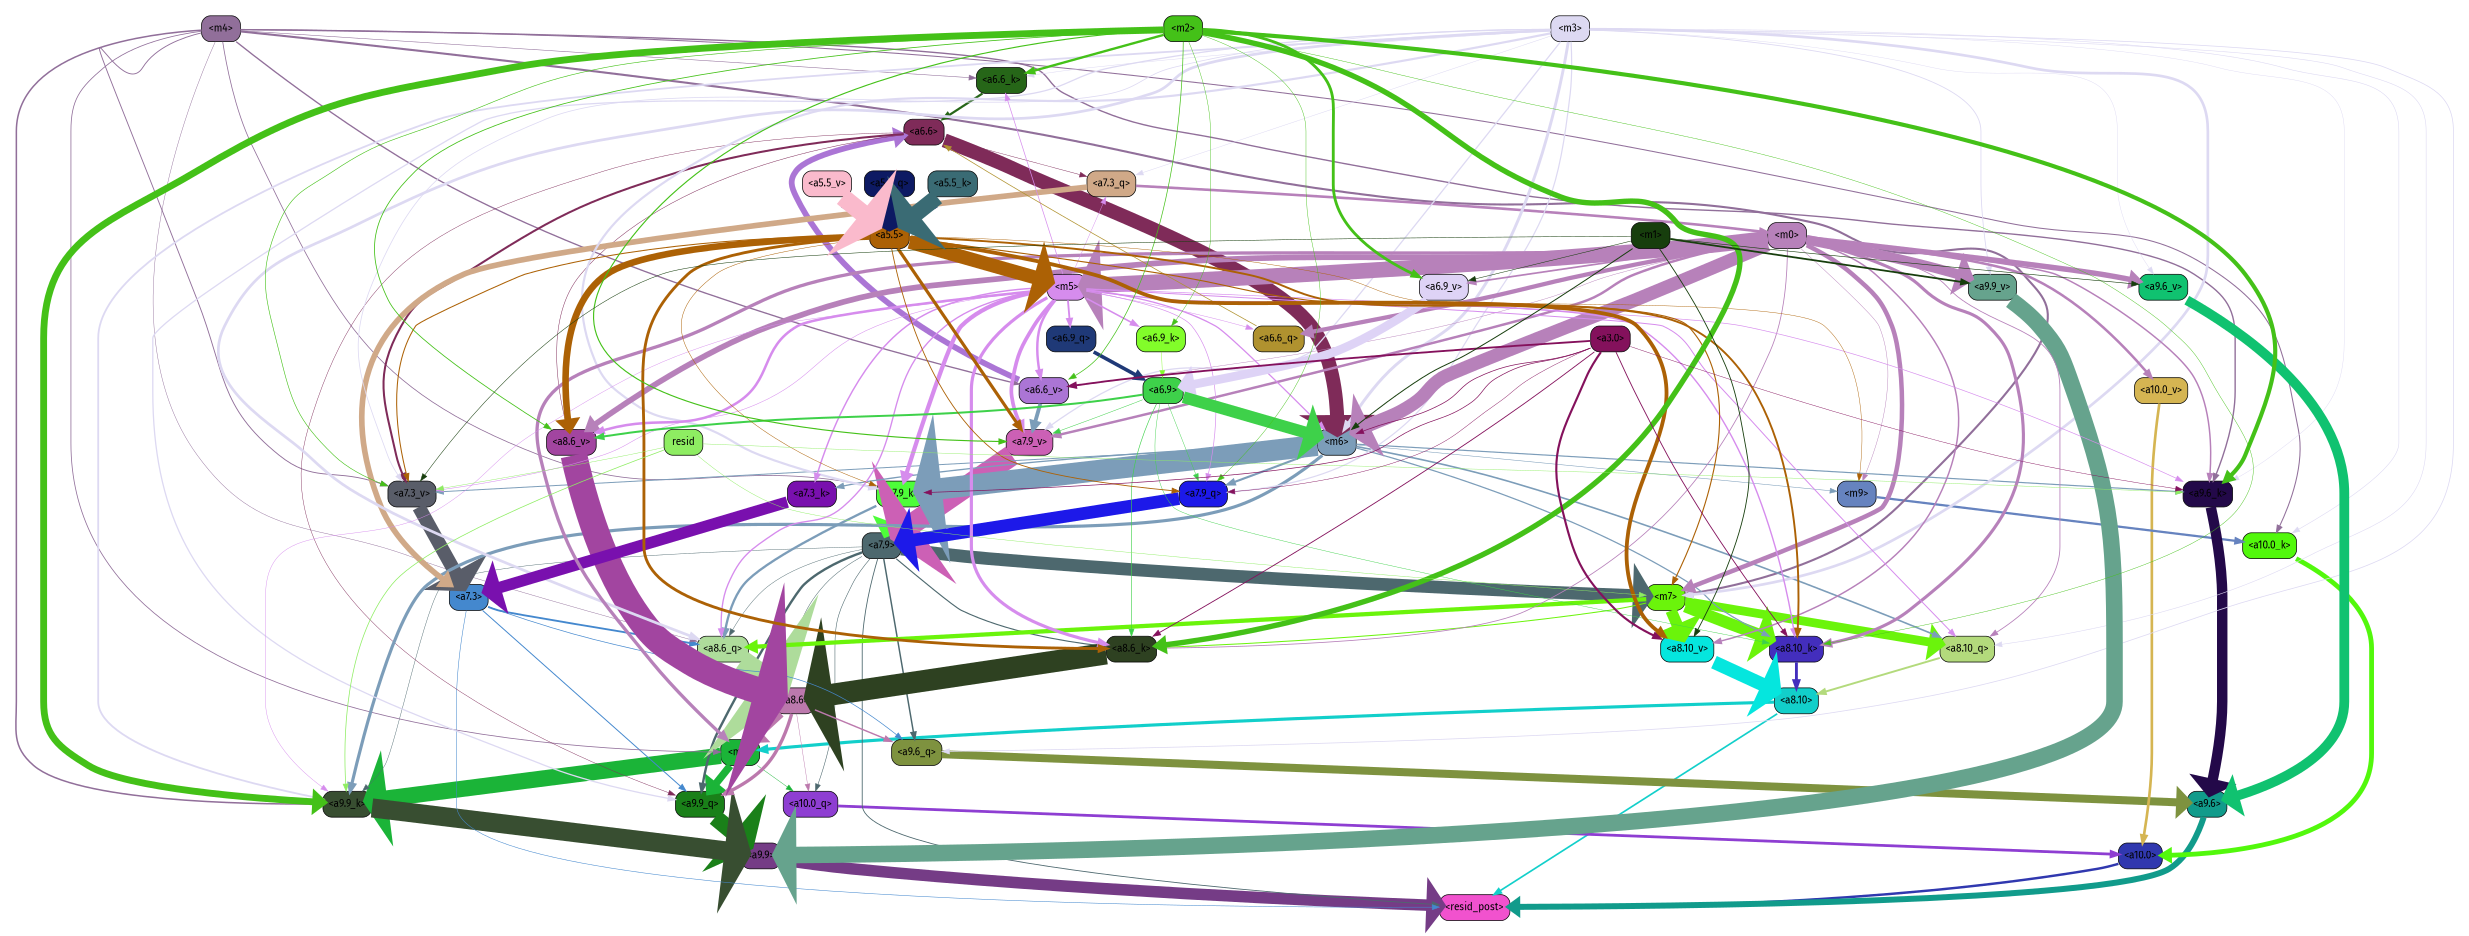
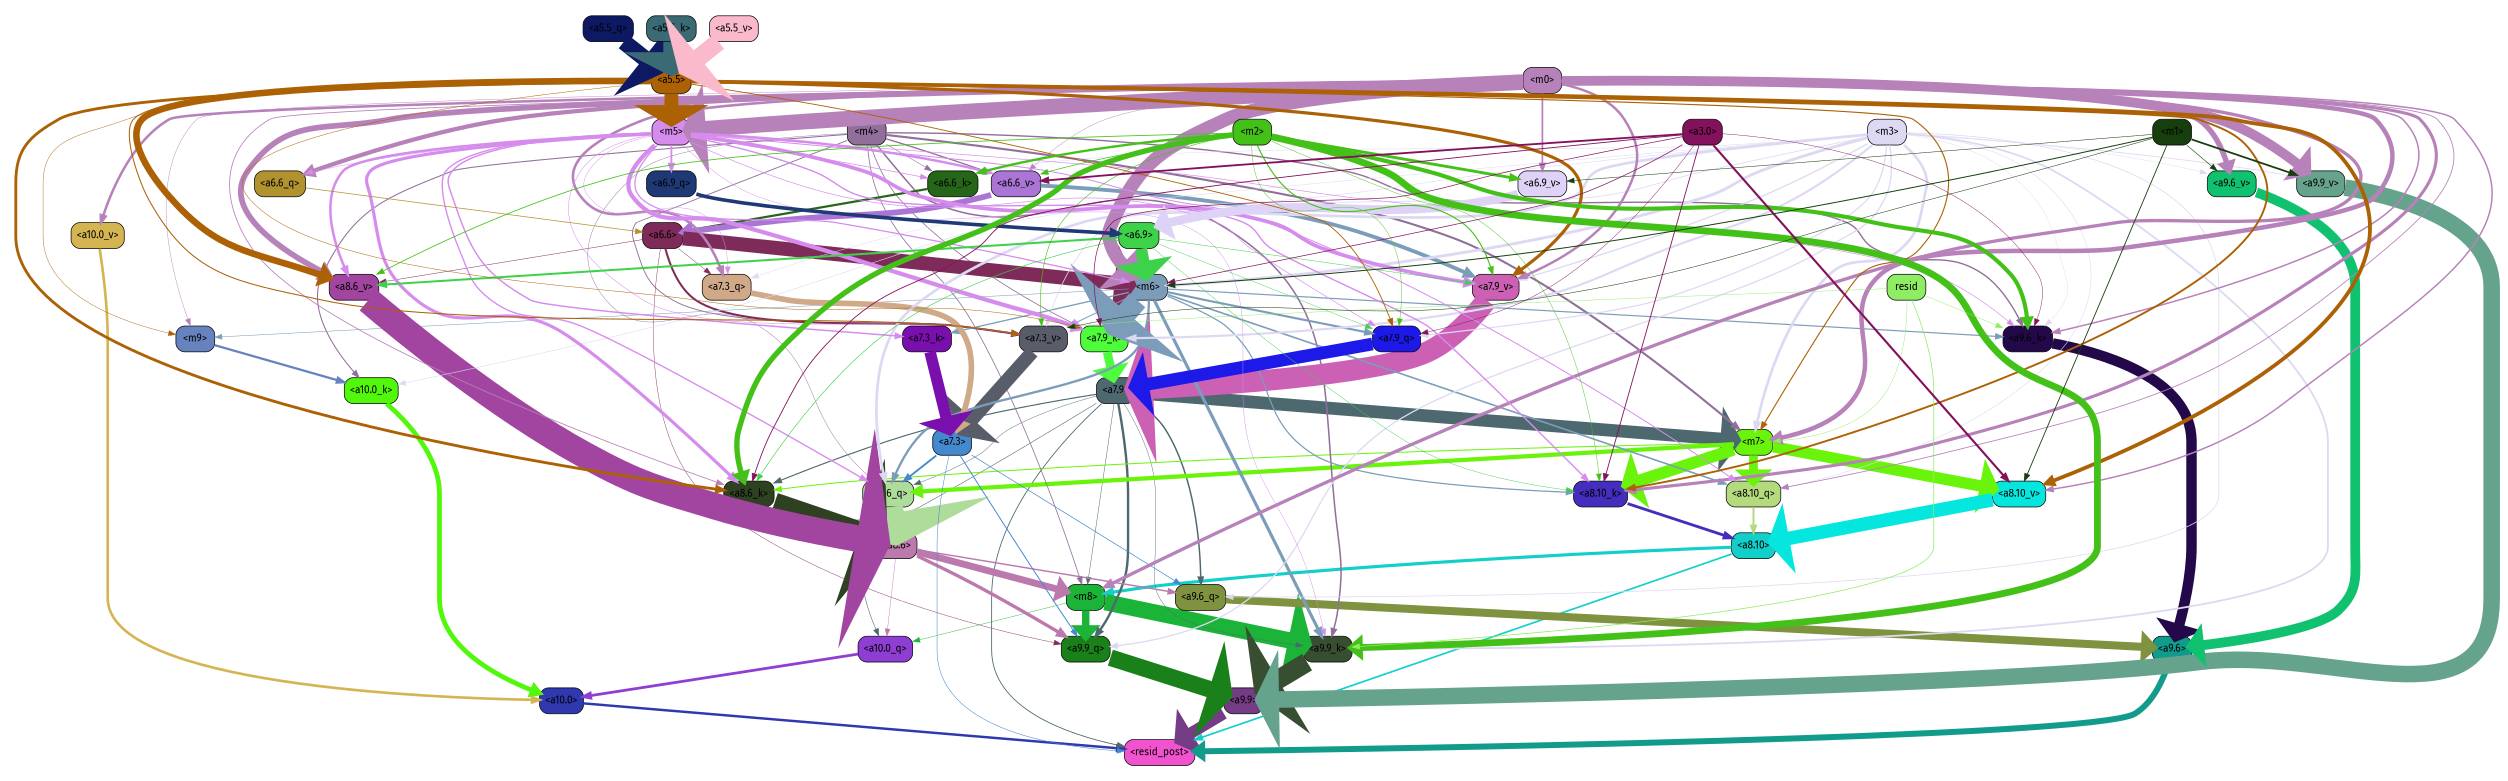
edge "<a7.3_q>" -> "<m0>": reversed
node "<a6.9_k>": removed
edge "<a7.9_k>" -> "<a8.6_q>": now "<m6>" -> "<a8.6_q>"
